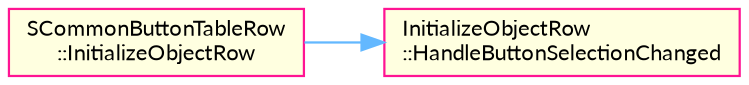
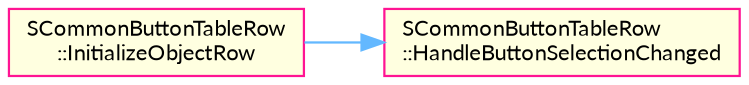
node "InitializeObjectRow ::HandleButtonSelectionChanged": label "InitializeObjectRow ::HandleButtonSelectionChanged" -> "SCommonButtonTableRow ::HandleButtonSelectionChanged"
